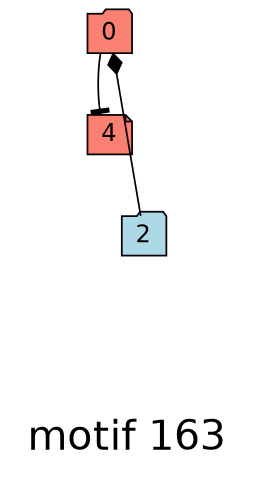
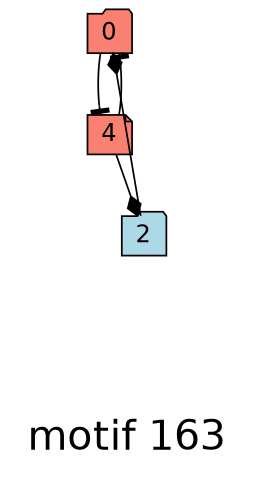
edge "4" -> "0": added
edge "4" -> "2": added
